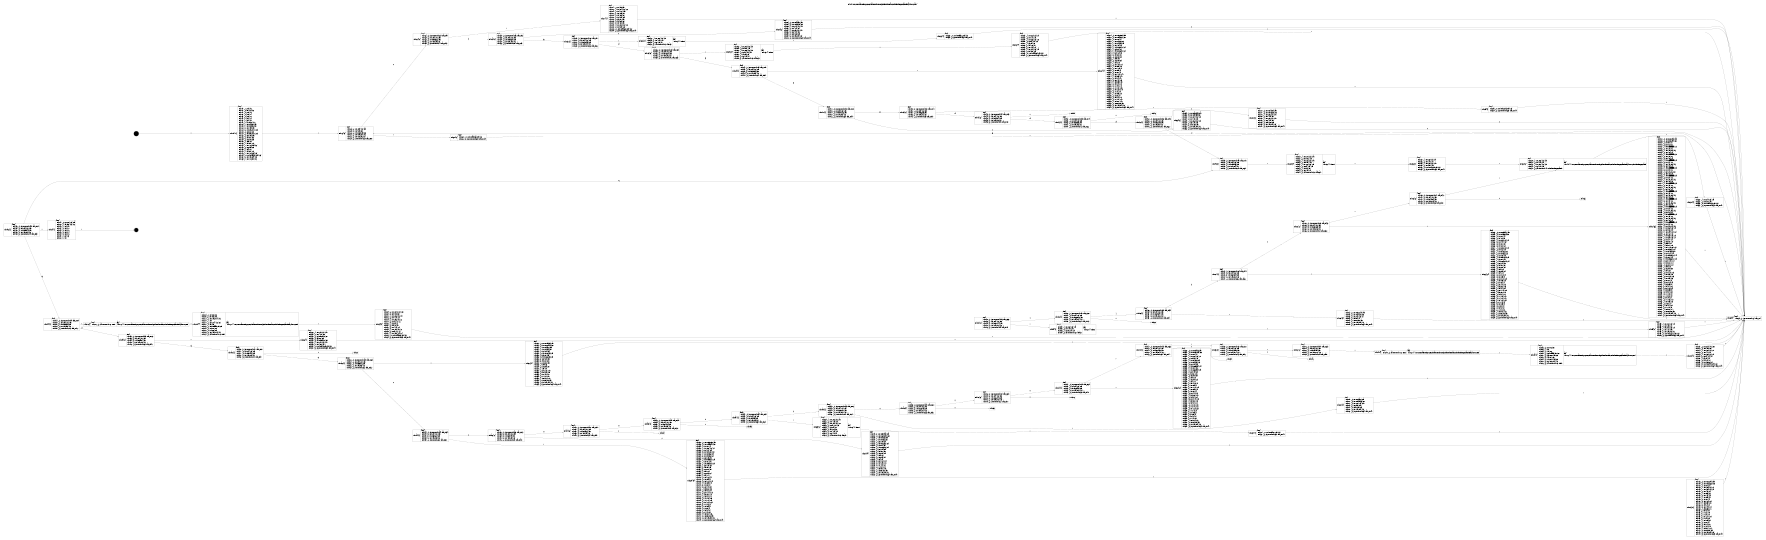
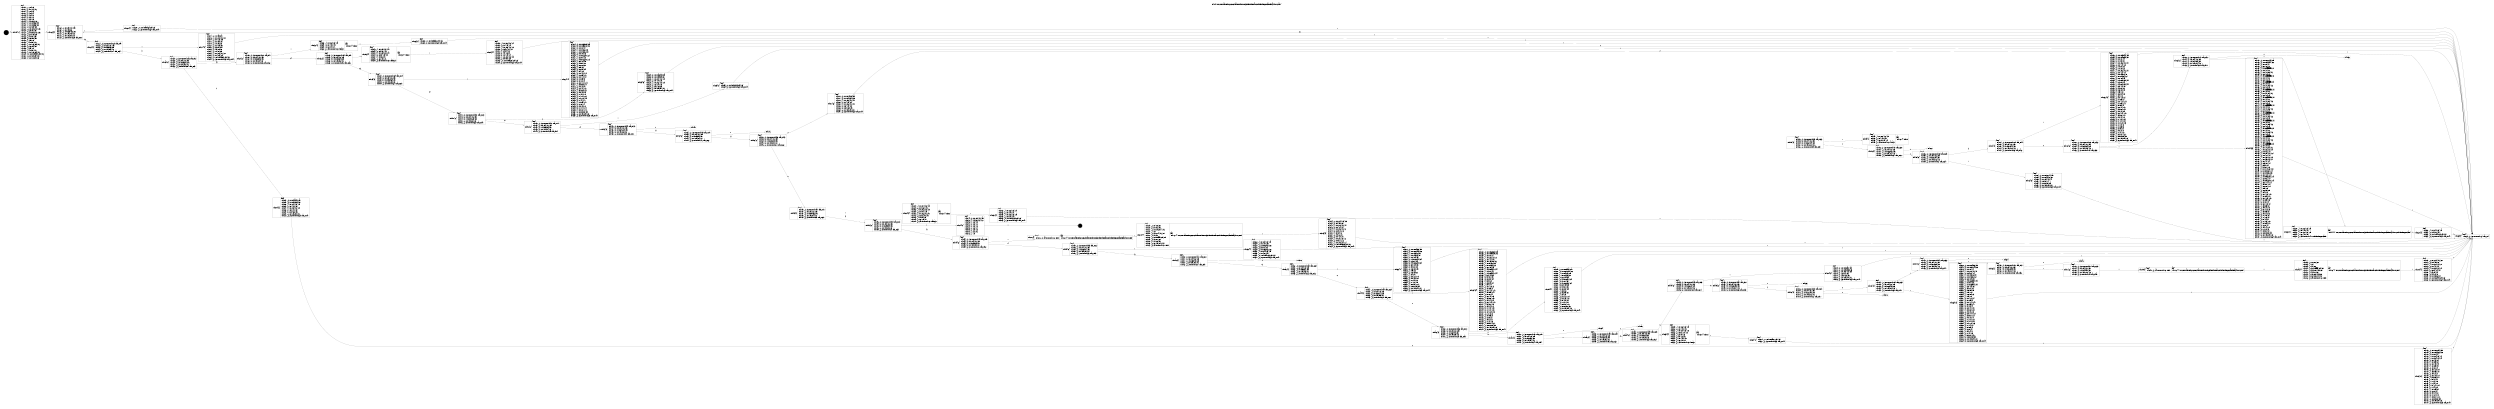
edge "0x4019b8 [28]" -> "0x40199c [28]": reversed
node "0x401fef [30]": removed
